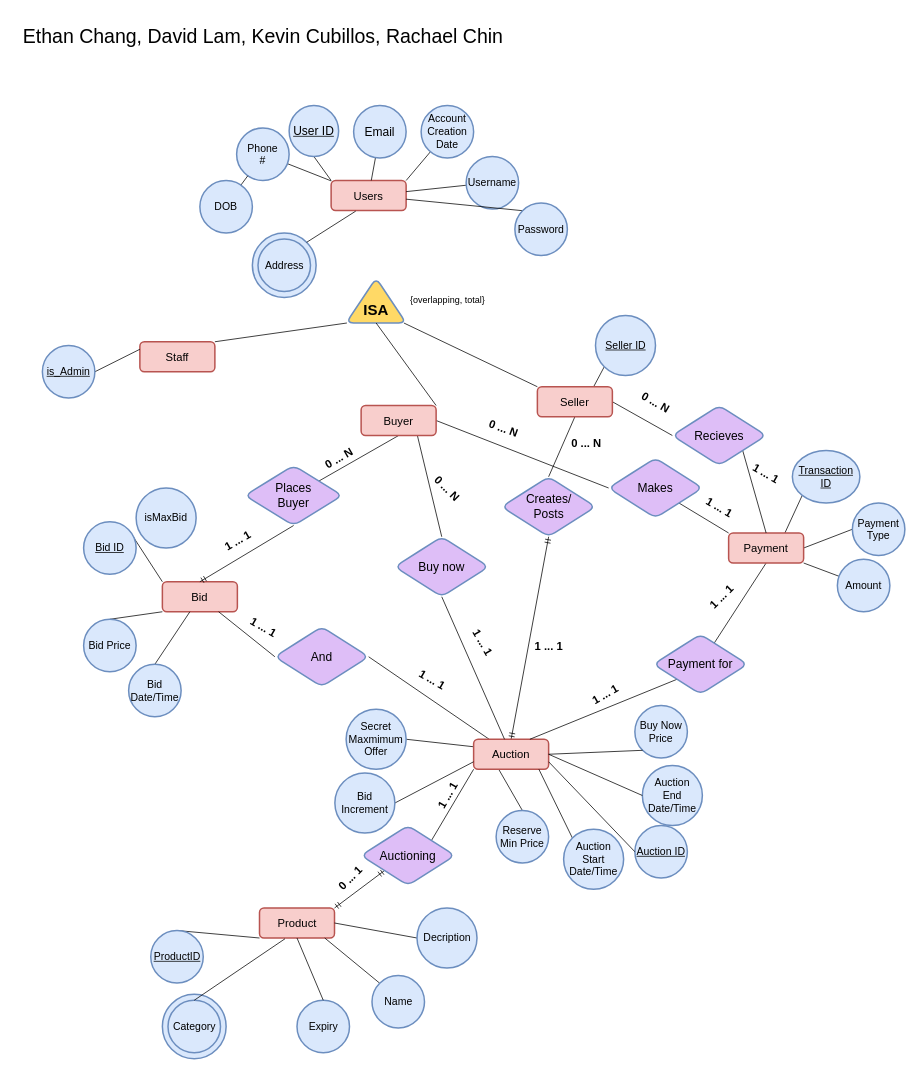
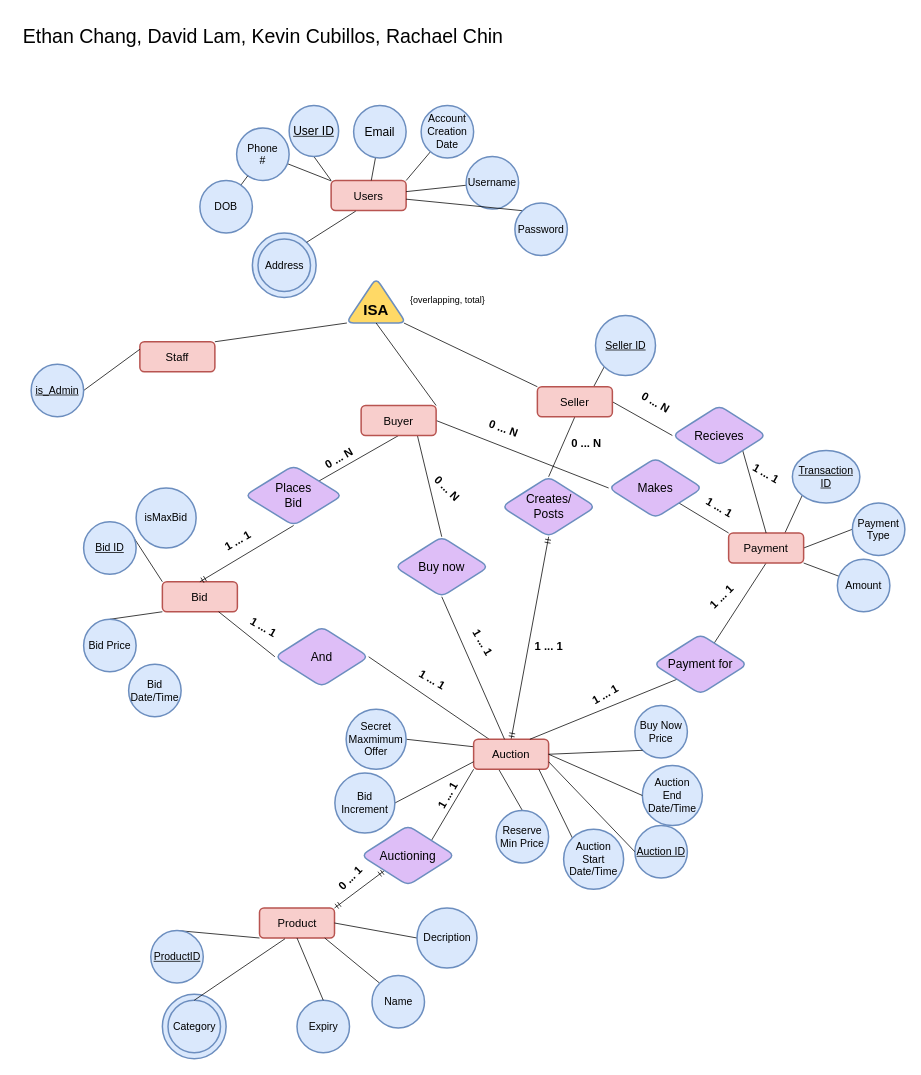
node "is_Admin": moved (69, 372) -> (57, 390)
node "Places Buyer": label "Places Buyer" -> "Places Bid"
edge "Bid" -- "Bid Date/Time": removed
